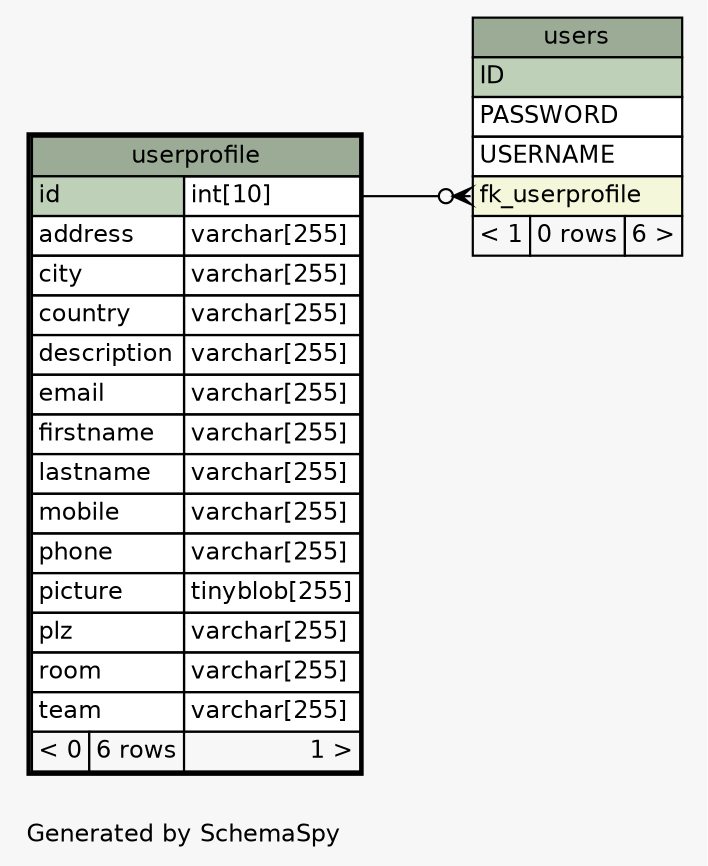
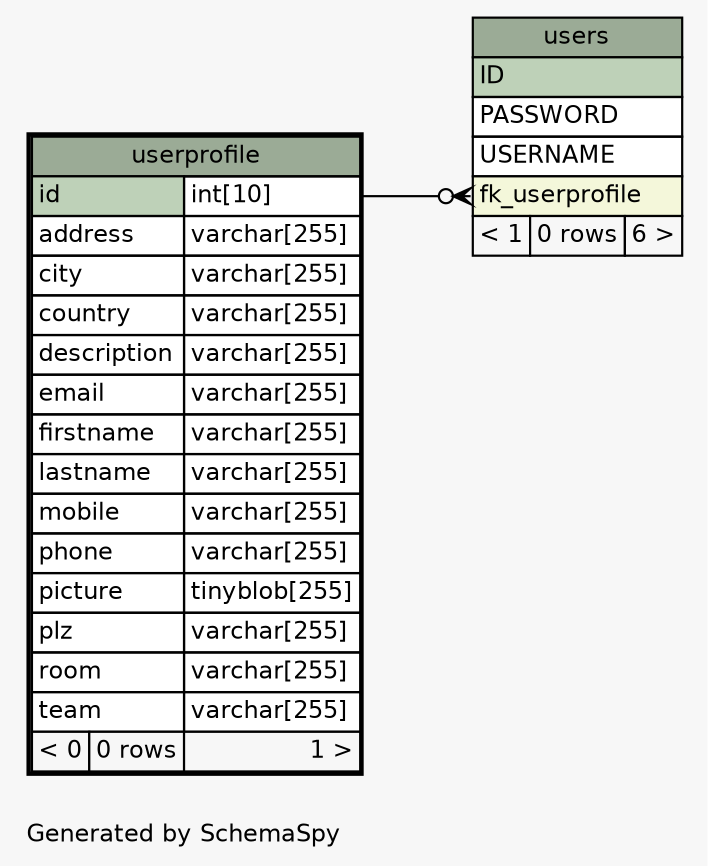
node "userprofile": text "6 rows" -> "0 rows"
